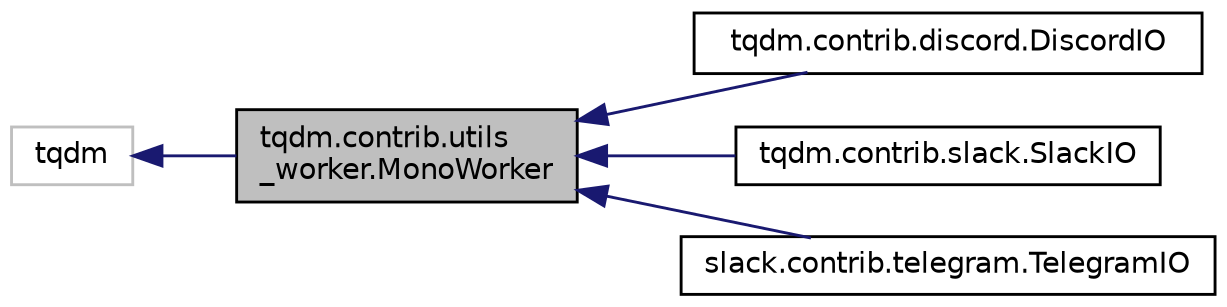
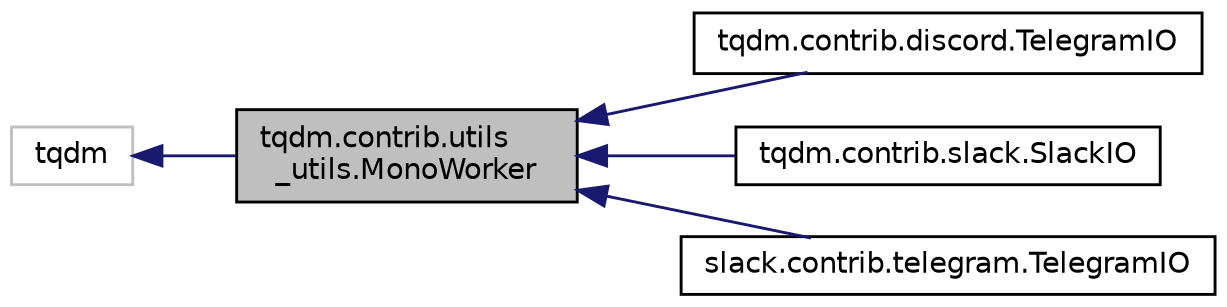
node "tqdm.contrib.discord.DiscordIO": label "tqdm.contrib.discord.DiscordIO" -> "tqdm.contrib.discord.TelegramIO"
node "tqdm.contrib.utils _worker.MonoWorker": label "tqdm.contrib.utils _worker.MonoWorker" -> "tqdm.contrib.utils _utils.MonoWorker"
